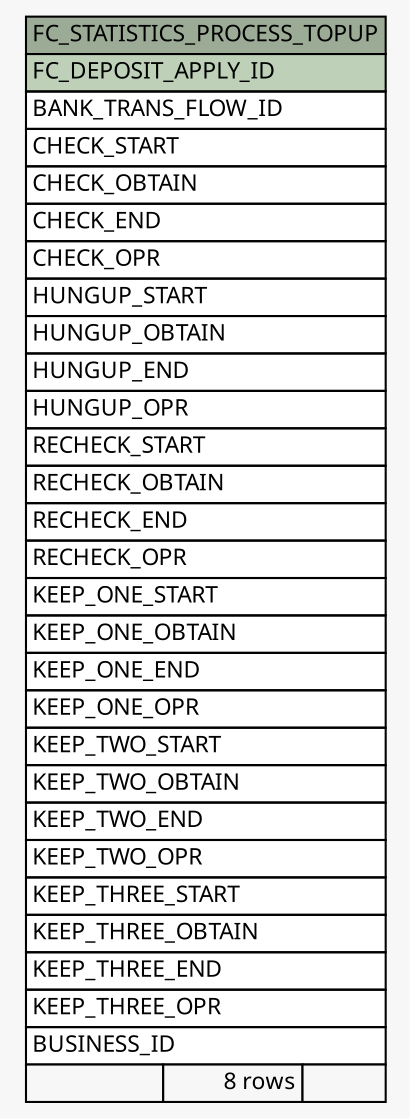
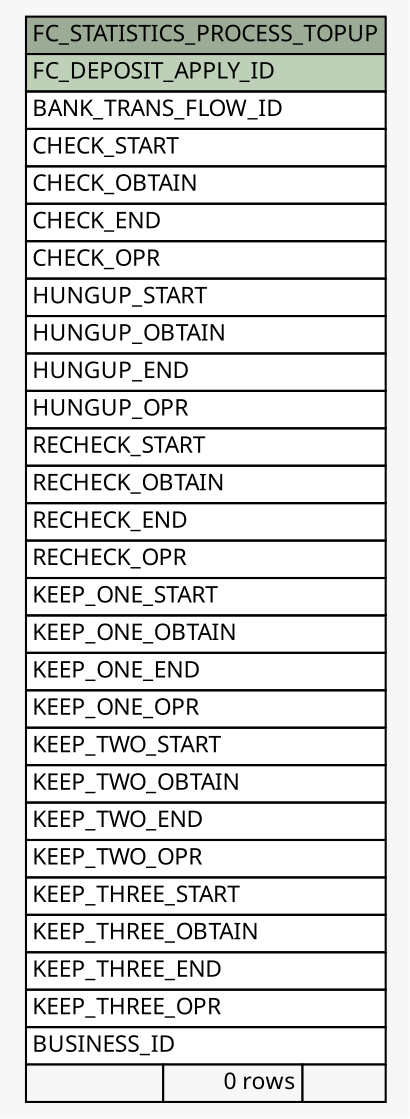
node "FC_STATISTICS_PROCESS_TOPUP": text "8 rows" -> "0 rows"
